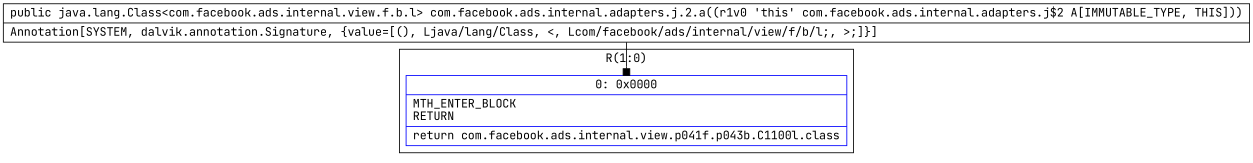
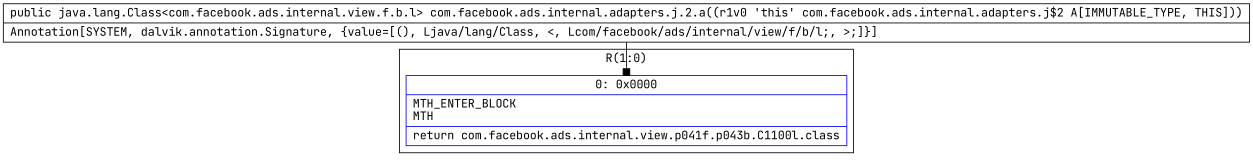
node "0: 0x0000": text "RETURN" -> "MTH"
